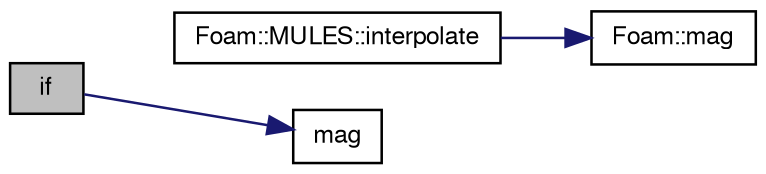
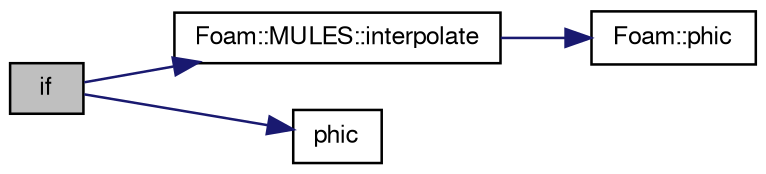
node "Foam::mag": label "Foam::mag" -> "Foam::phic"
edge "if" -> "Foam::MULES::interpolate": added
node "mag": label "mag" -> "phic"
